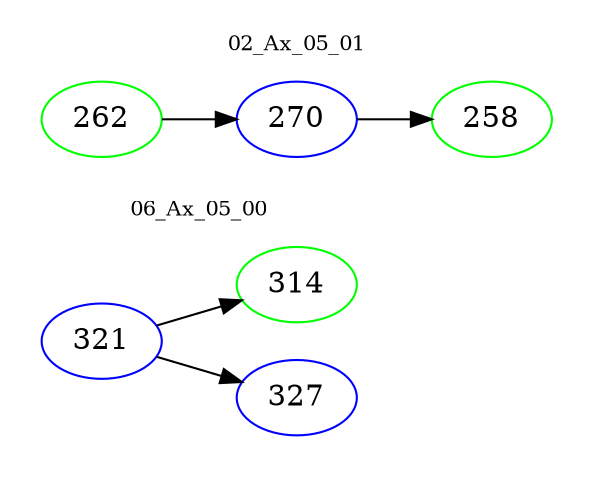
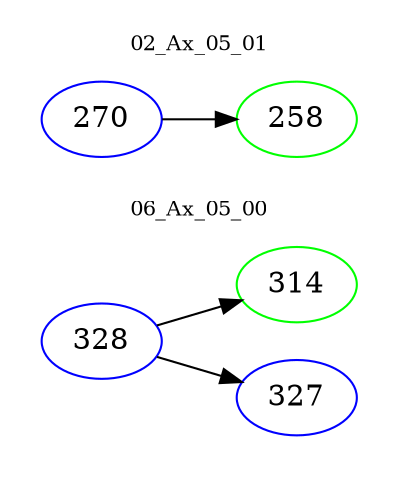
node "262": removed
node "321": label "321" -> "328"
